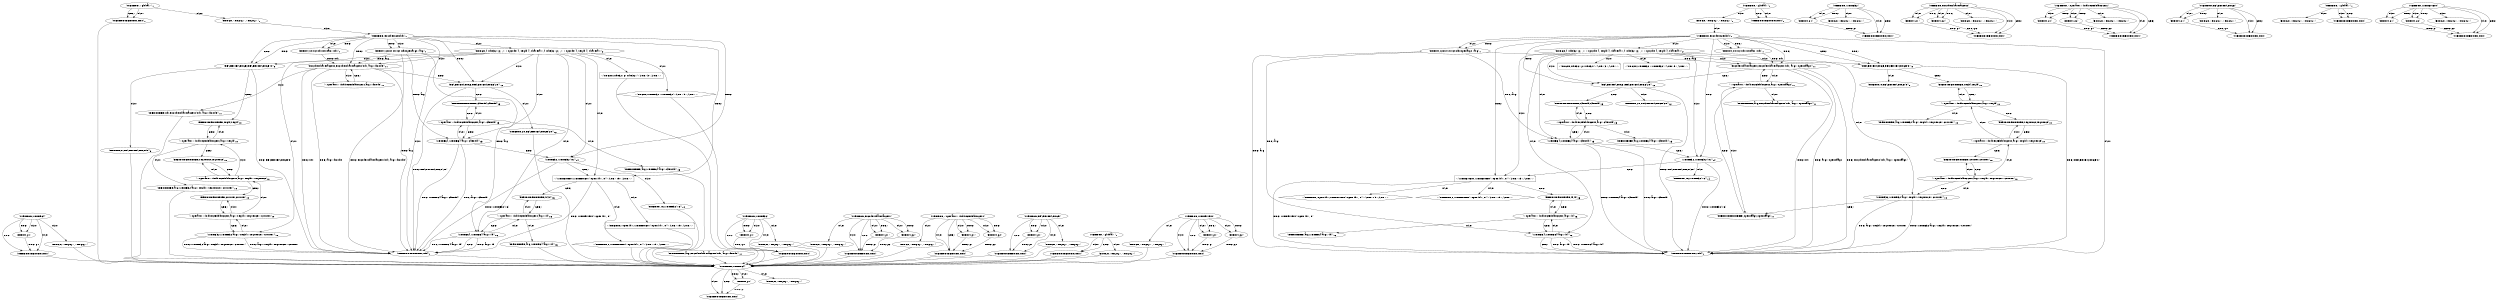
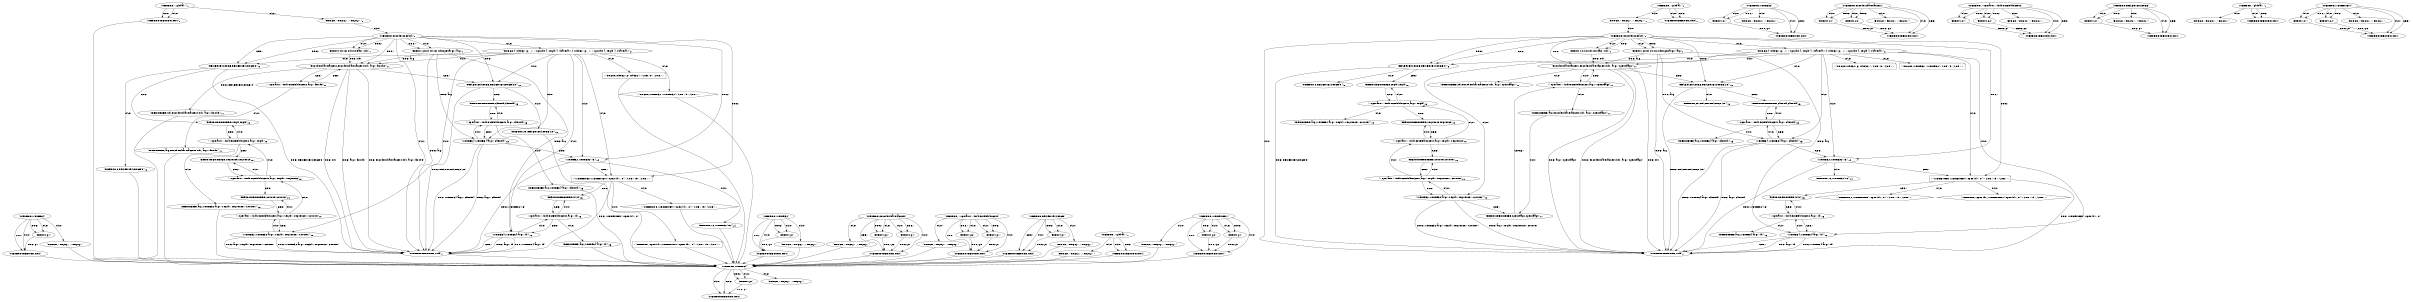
edge "(encode_share_access,encode_share_access(xdr, arg->fmode))" -> "(<operator>.indirectFieldAccess,arg->fmode)": label "AST: " -> "CFG: "
edge "(encode_share_access,encode_share_access(xdr, arg->fmode))" -> "(IDENTIFIER,xdr,encode_share_access(xdr, arg->fmode))": label "AST: " -> "DDG: RESERVE_SPACE(8)"
node "(IDENTIFIER,xdr,encode_share_access(xdr, arg->open_flags))": added
edge "(<operator>.indirectFieldAccess,arg->fmode)" -> "(IDENTIFIER,arg,encode_share_access(xdr, arg->fmode))": added, label "AST:"
edge "(<operator>.indirectFieldAccess,arg->open_flags)" -> "(FIELD_IDENTIFIER,open_flags,open_flags)": now "(IDENTIFIER,arg,encode_share_access(xdr, arg->open_flags))" -> "(FIELD_IDENTIFIER,open_flags,open_flags)"
edge "(FIELD_IDENTIFIER,open_flags,open_flags)" -> "(<operator>.indirectFieldAccess,arg->open_flags)": label "CFG: " -> "SPACE: "
